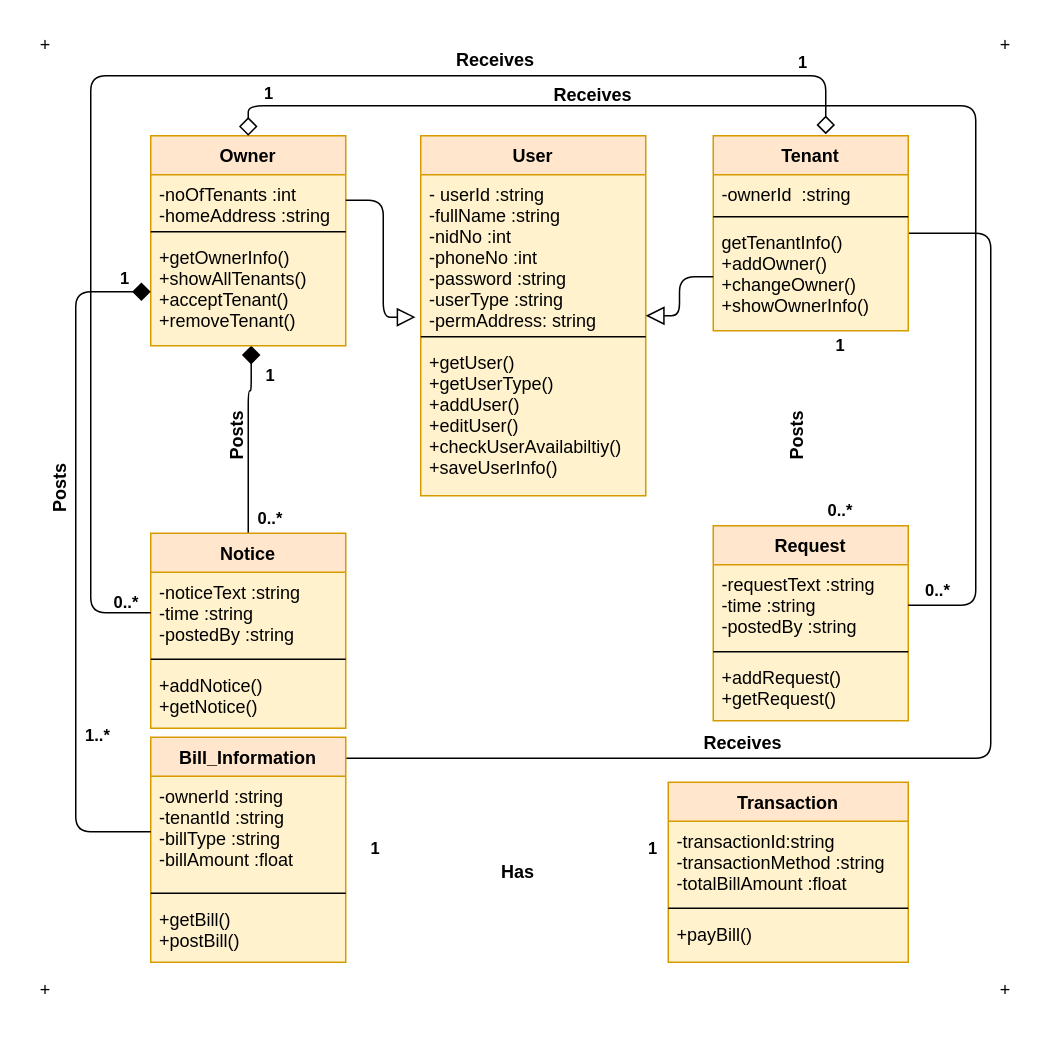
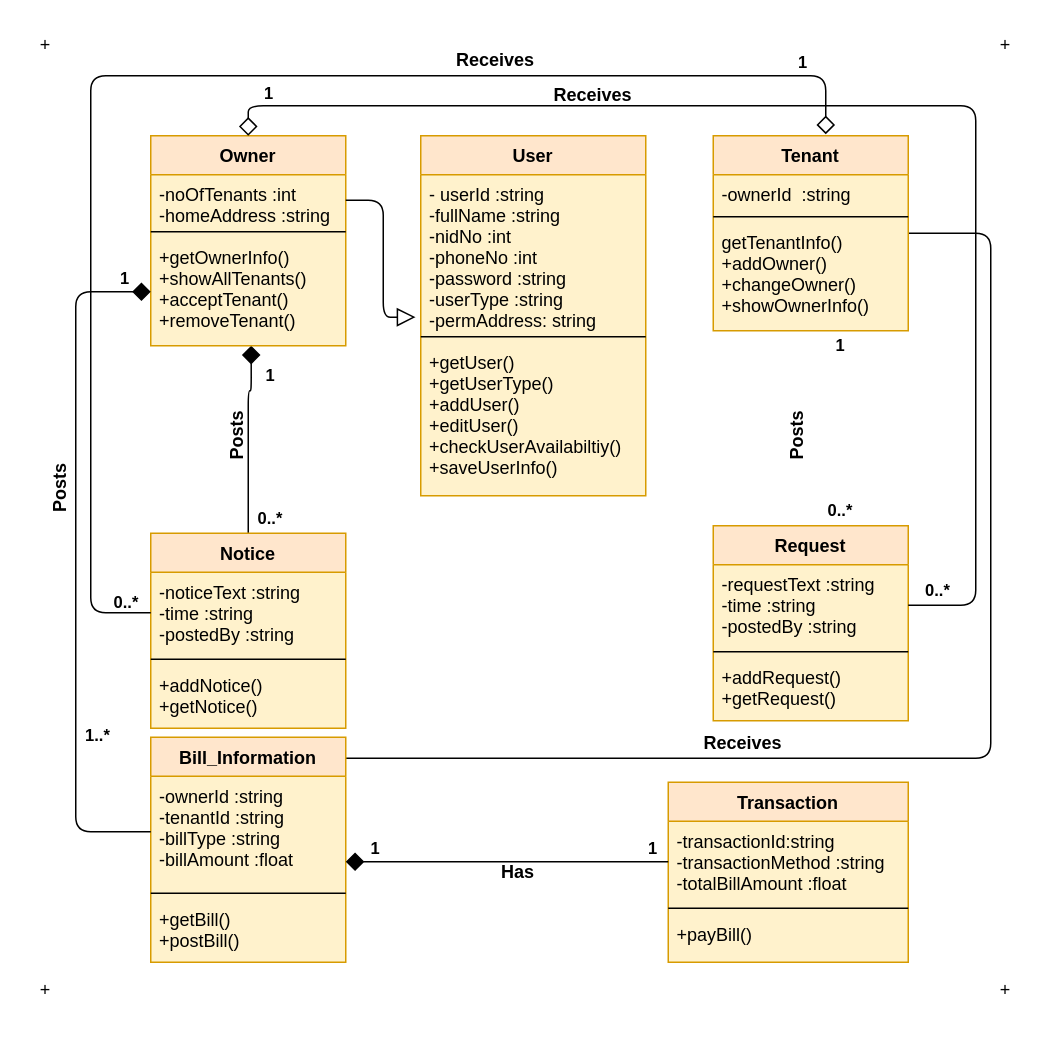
edge "getTenantInfo() +addOwner() +changeOwner() +showOwnerInfo()" -> "User": removed
edge "-transactionId:string -transactionMethod :string -totalBillAmount :float" -> "Bill_Information": added
